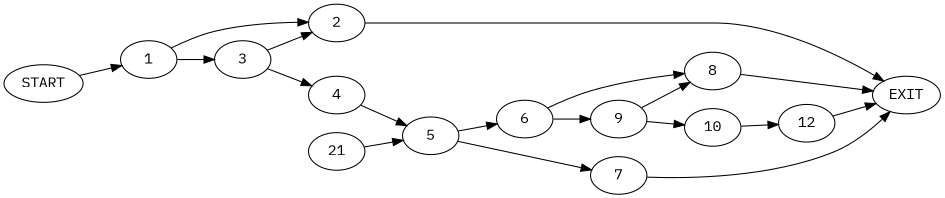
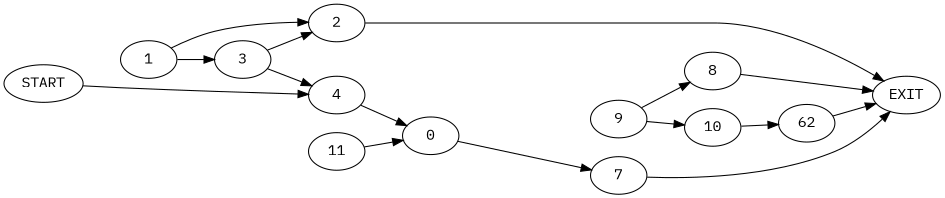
edge "START" -> "1": now "START" -> "4"
node "6": removed
node "12": label "12" -> "62"
node "5": label "5" -> "0"
node "21": label "21" -> "11"
